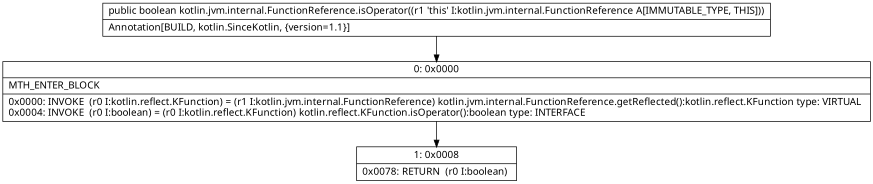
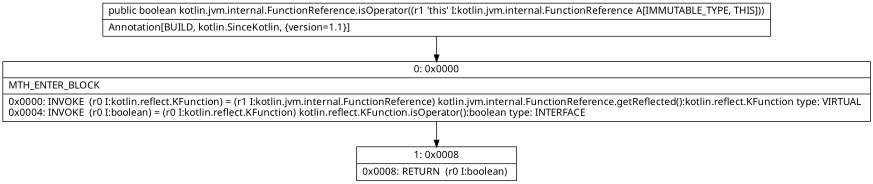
node "1: 0x0008": text "0x0078: RETURN  (r0 I:boolean)" -> "0x0008: RETURN  (r0 I:boolean)"
